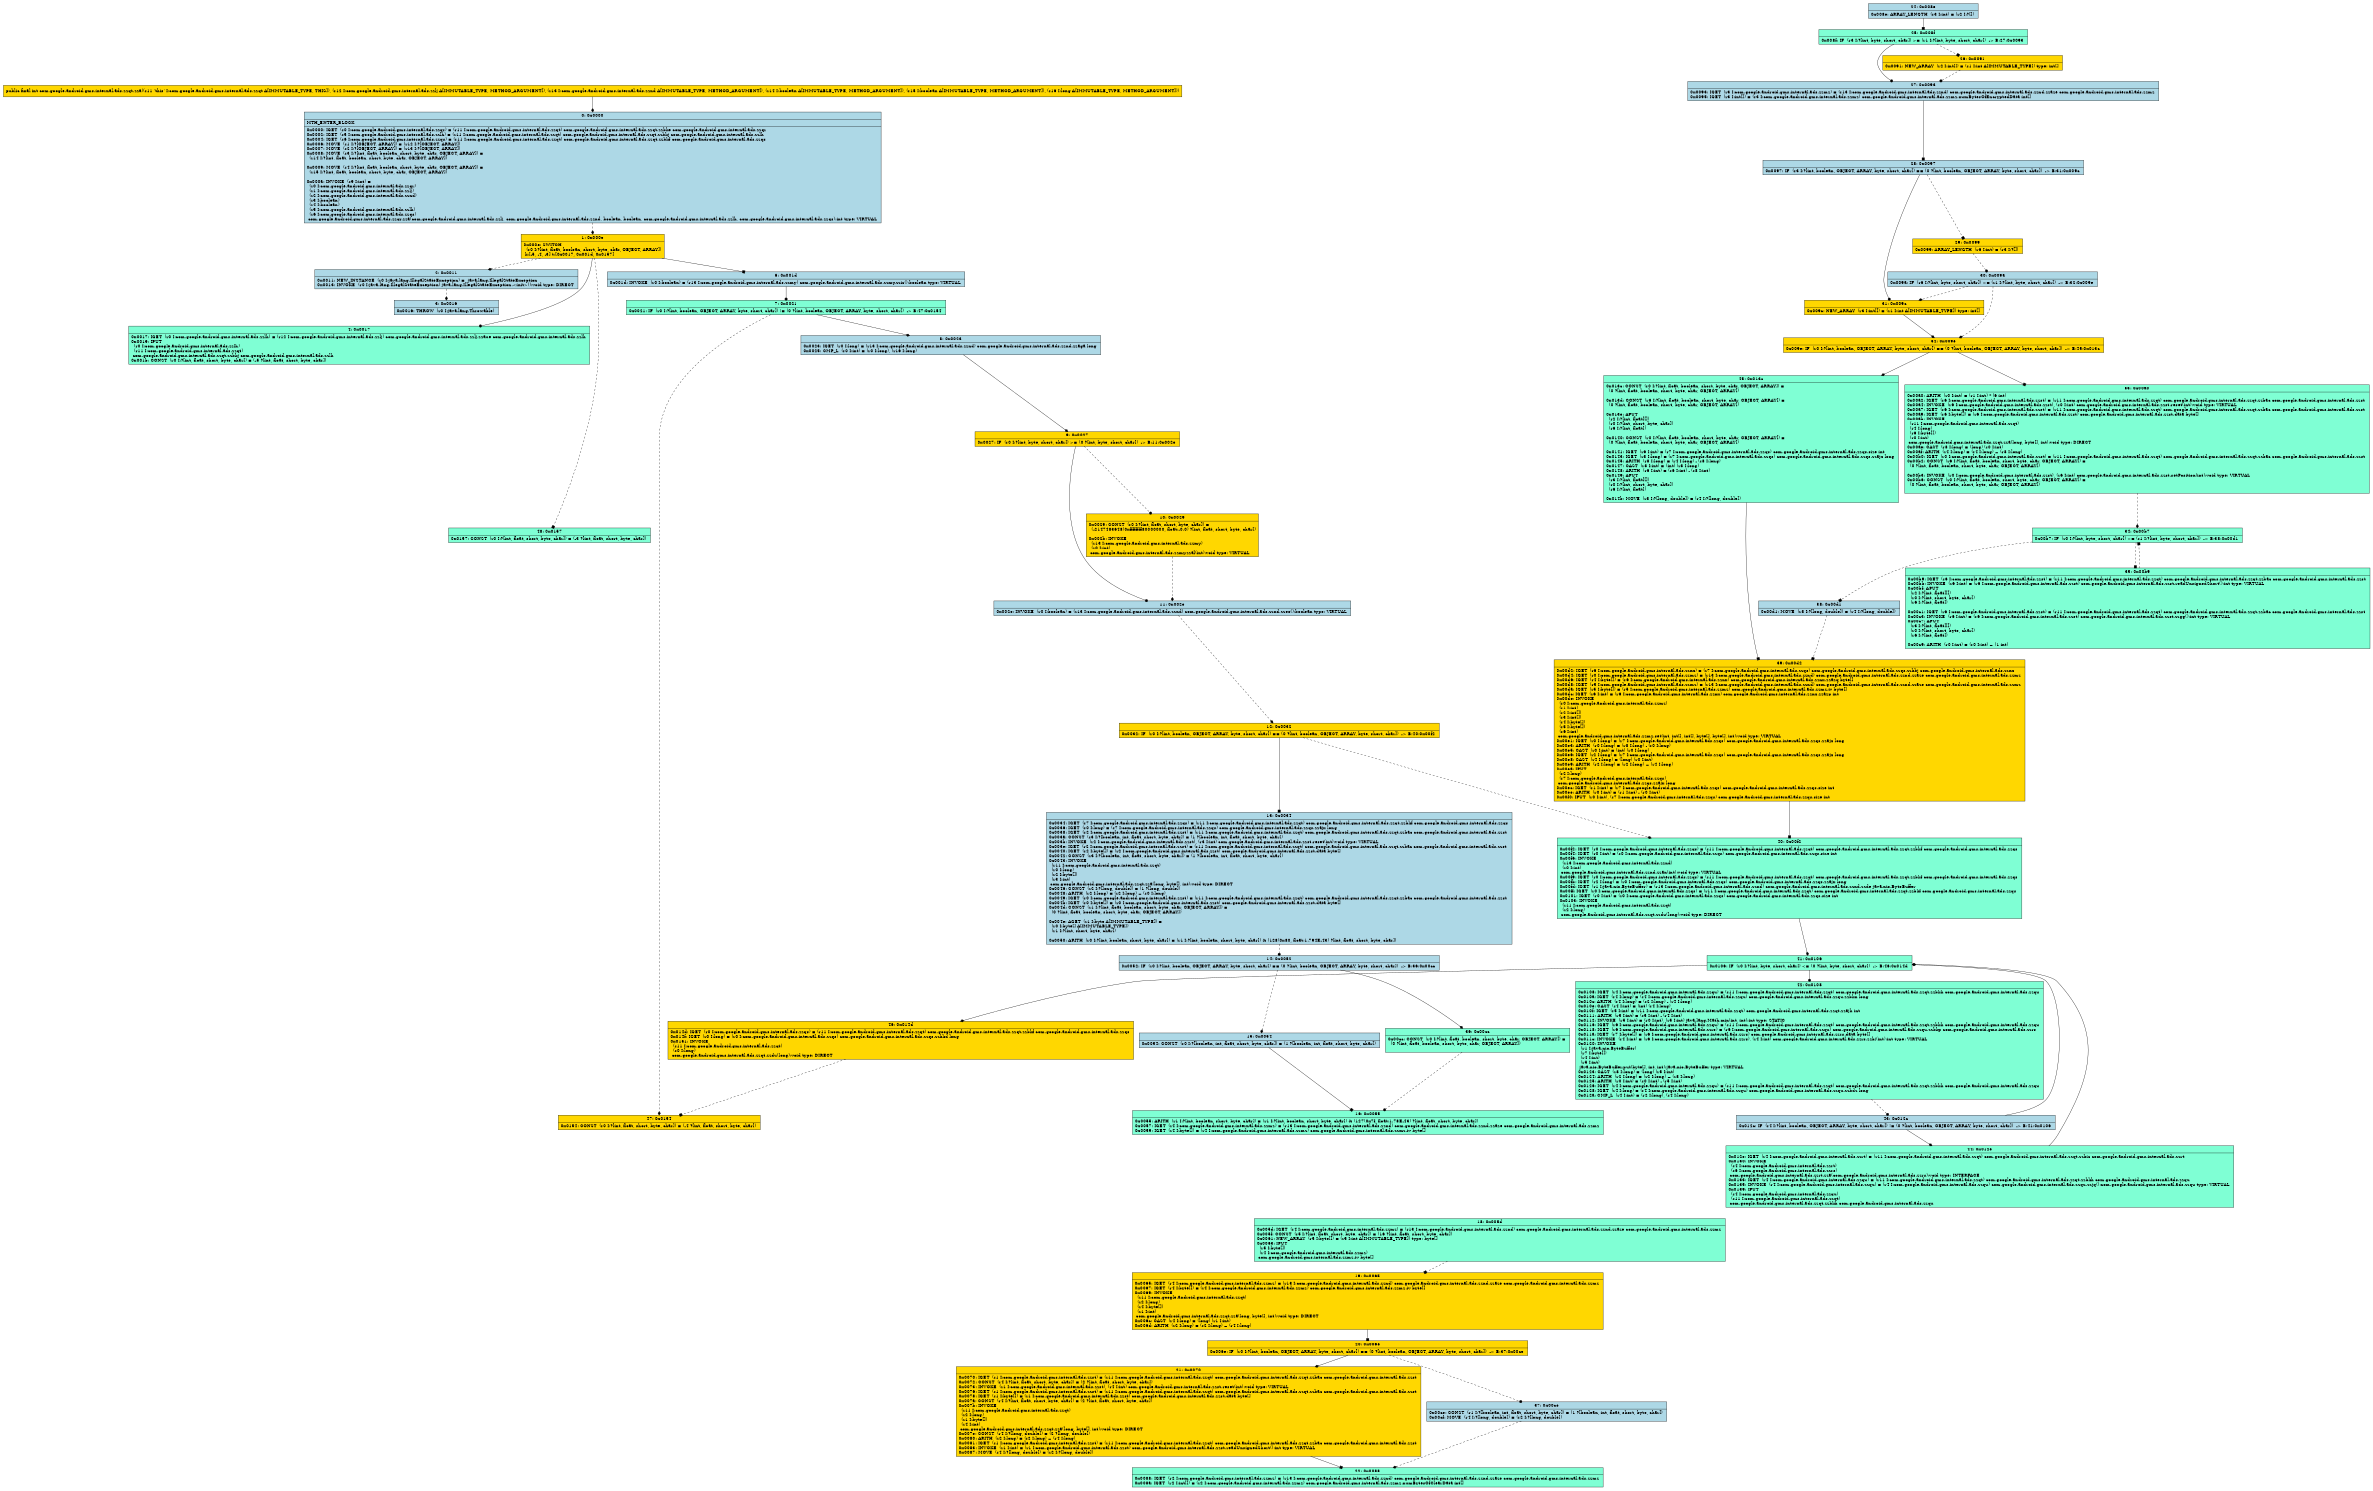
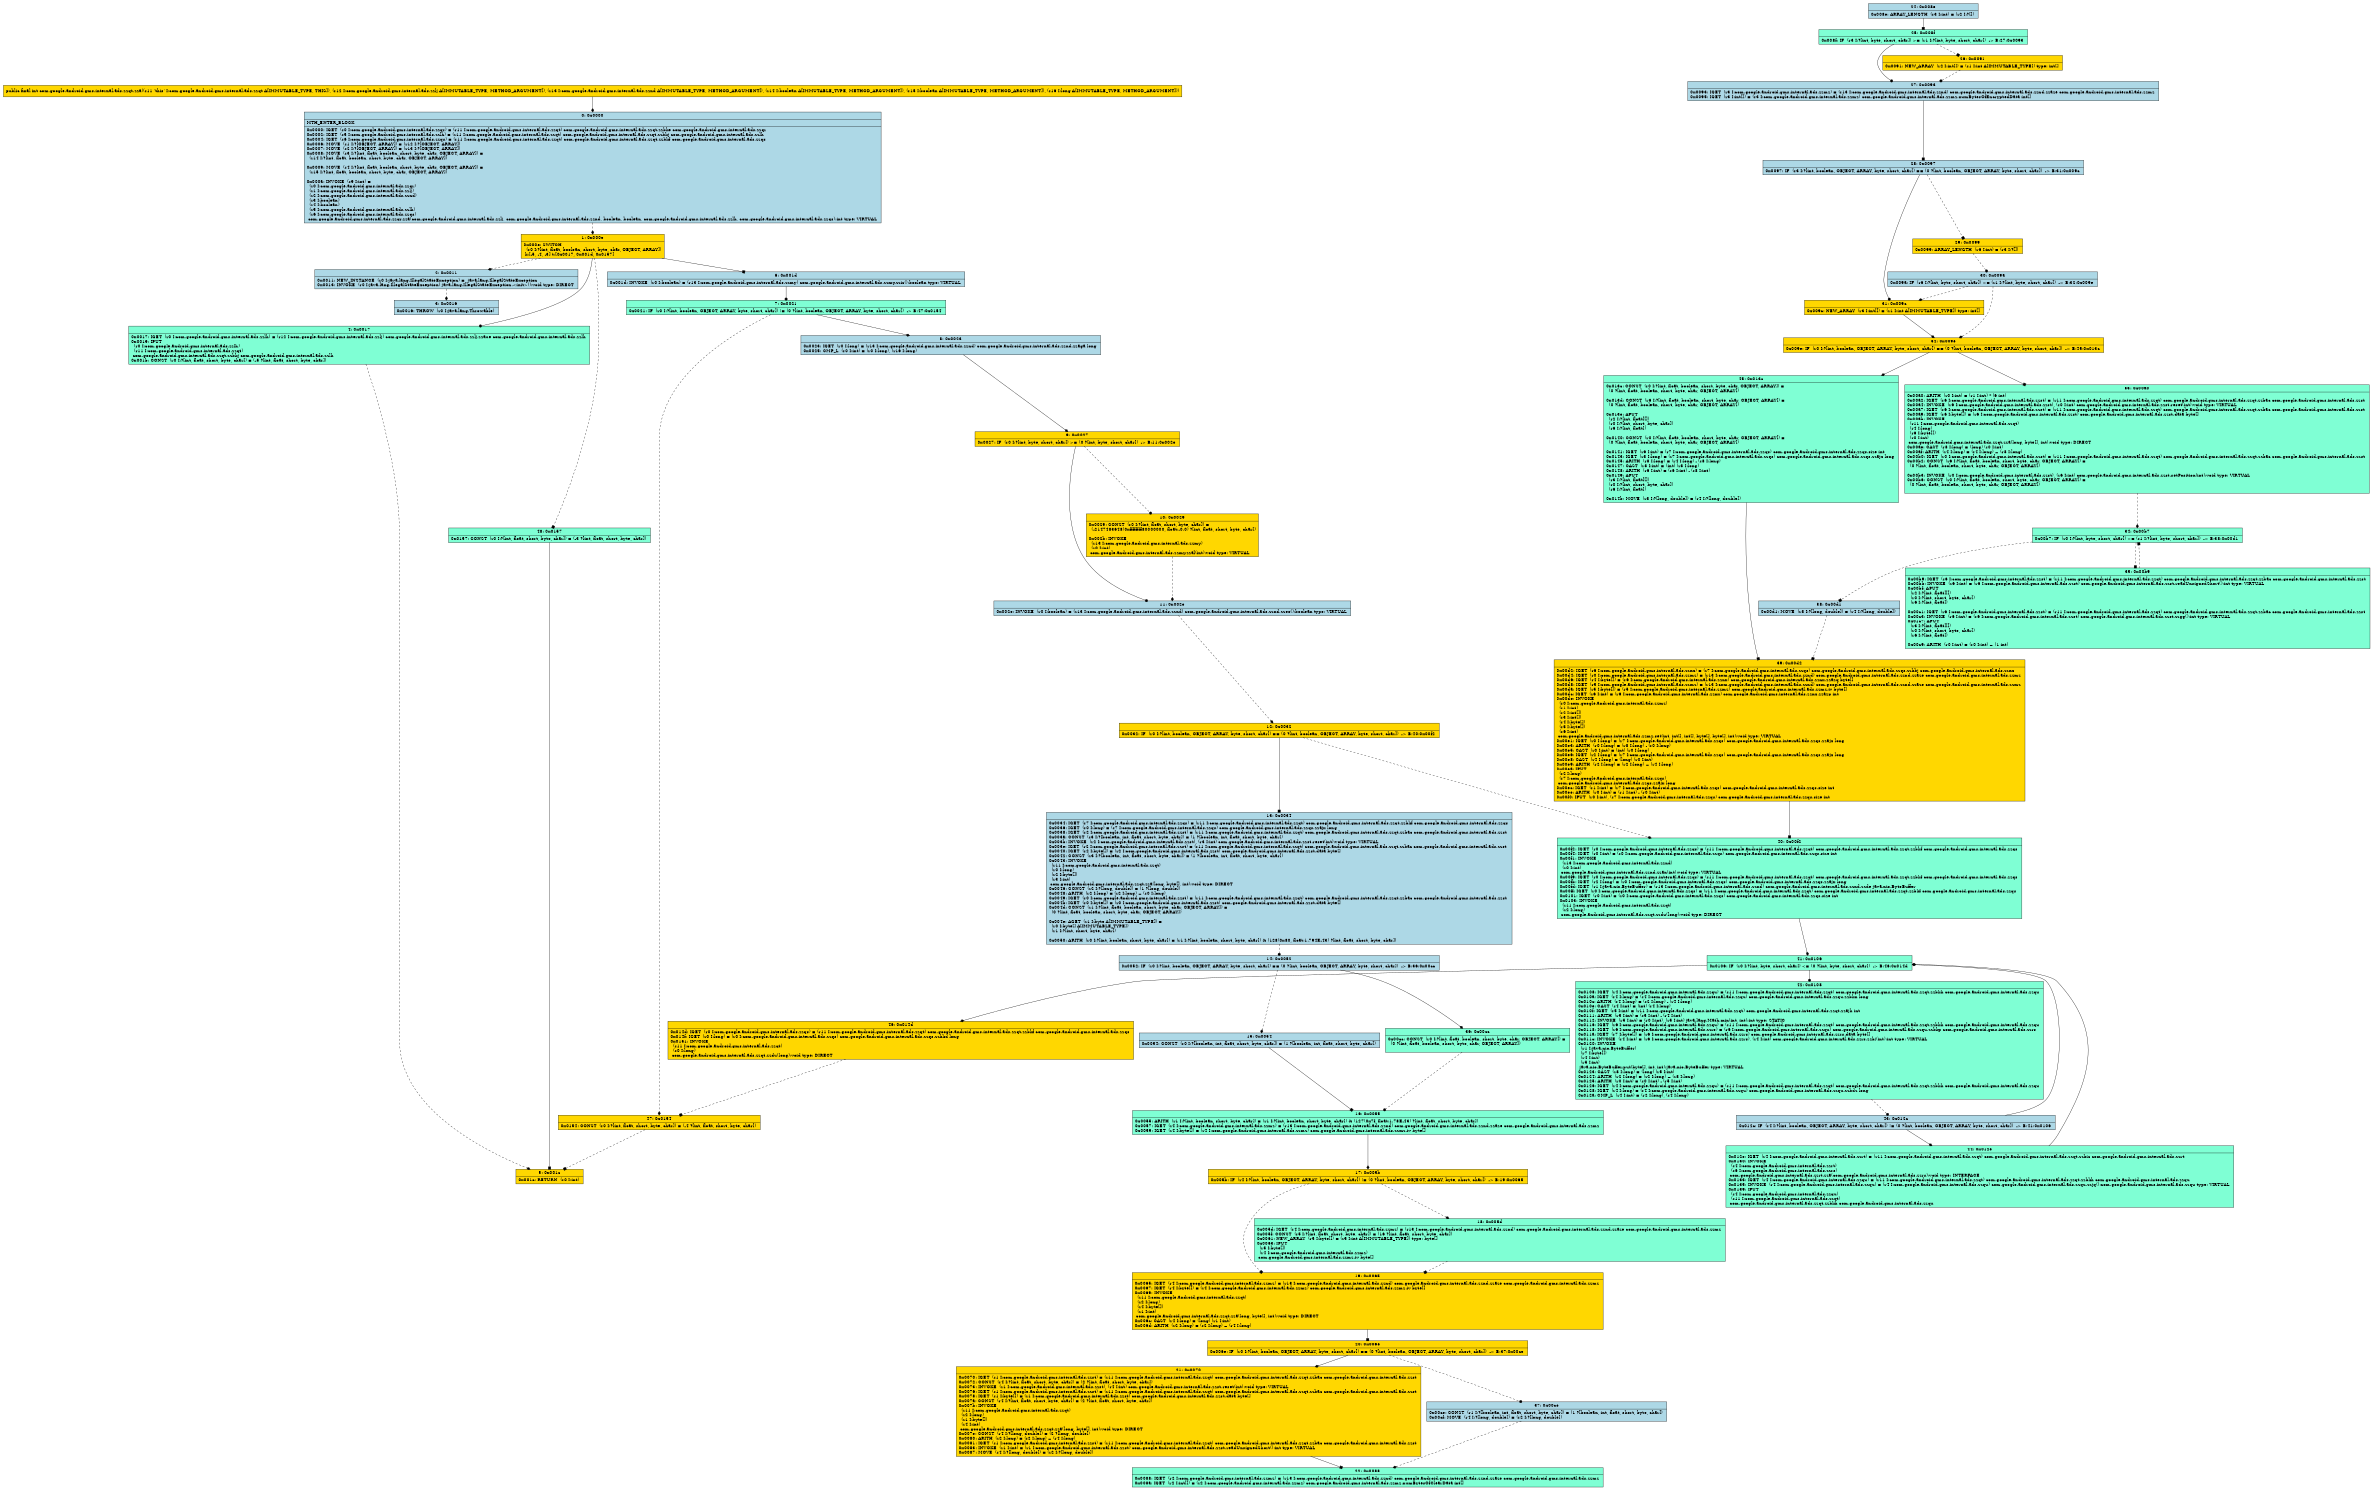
node "35: 0x00b9": text "0x00c7: APUT" -> "0x01c7: APUT"
node "40: 0x00f2": text "0x00f6: INVOKE" -> "0x00f1: INVOKE"
node "5: 0x001c": added
node "17: 0x005b": added
